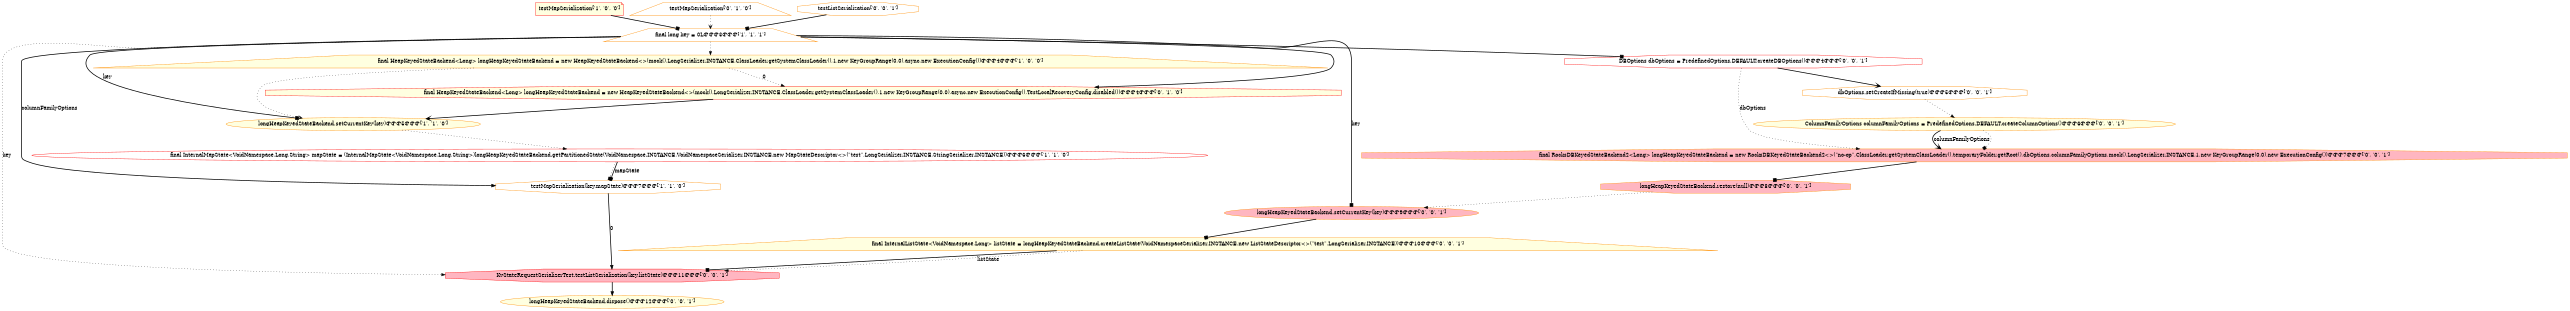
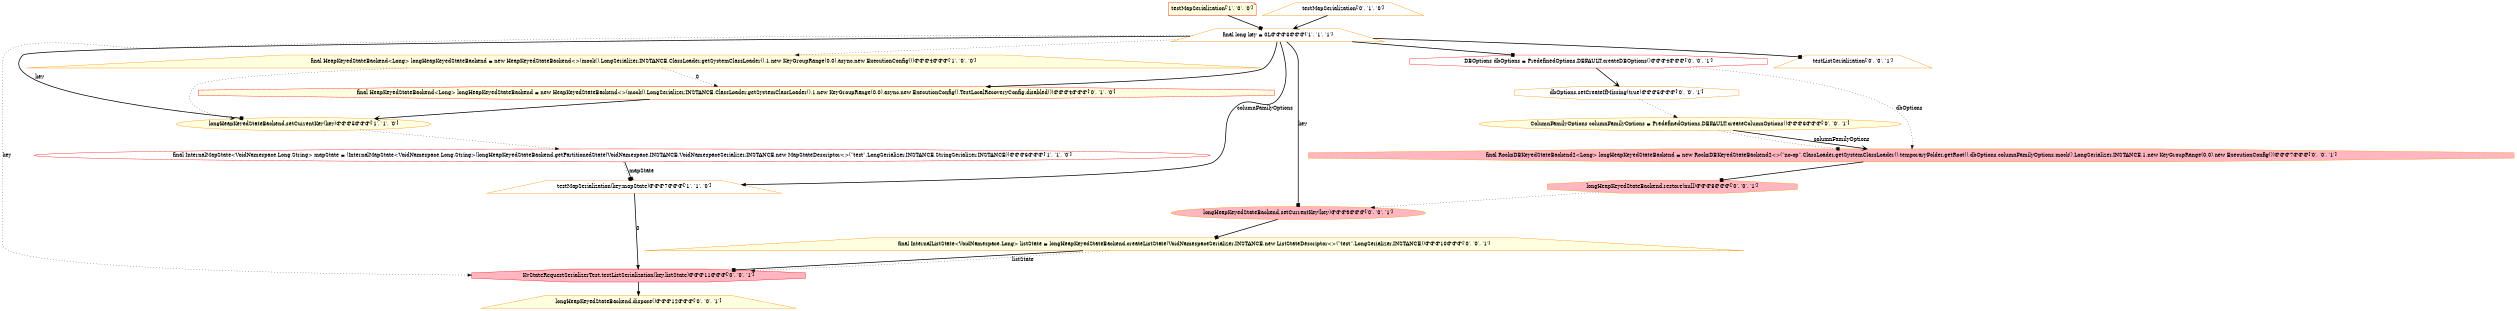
node "testListSerialization['0', '0', '1']": shape octagon -> trapezium
edge "testMapSerialization['0', '1', '0']" -> "final long key = 0L@@@3@@@['1', '1', '1']": style dotted -> bold
edge "testListSerialization['0', '0', '1']" -> "final long key = 0L@@@3@@@['1', '1', '1']": reversed
node "testMapSerialization(key,mapState)@@@7@@@['1', '1', '0']": shape octagon -> trapezium
node "longHeapKeyedStateBackend.dispose()@@@12@@@['0', '0', '1']": shape ellipse -> trapezium
